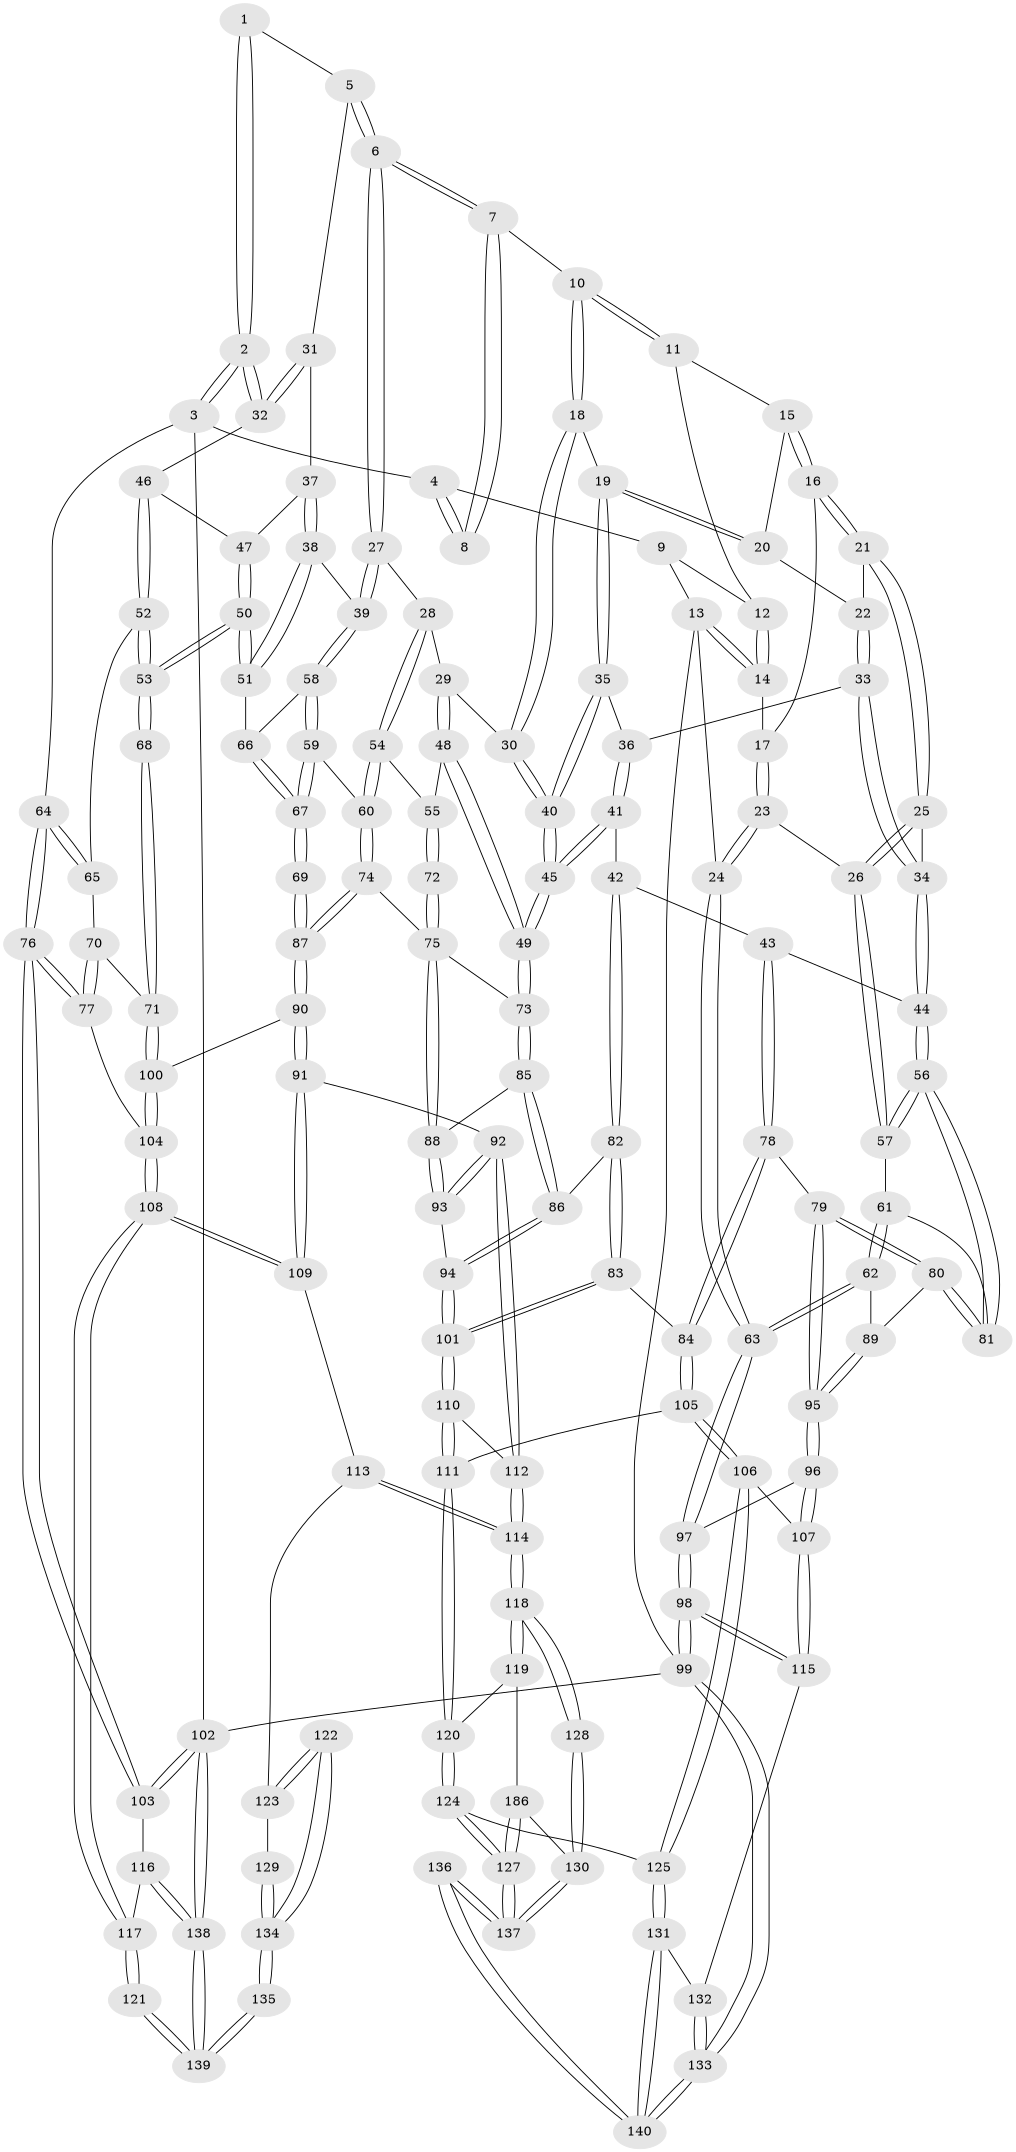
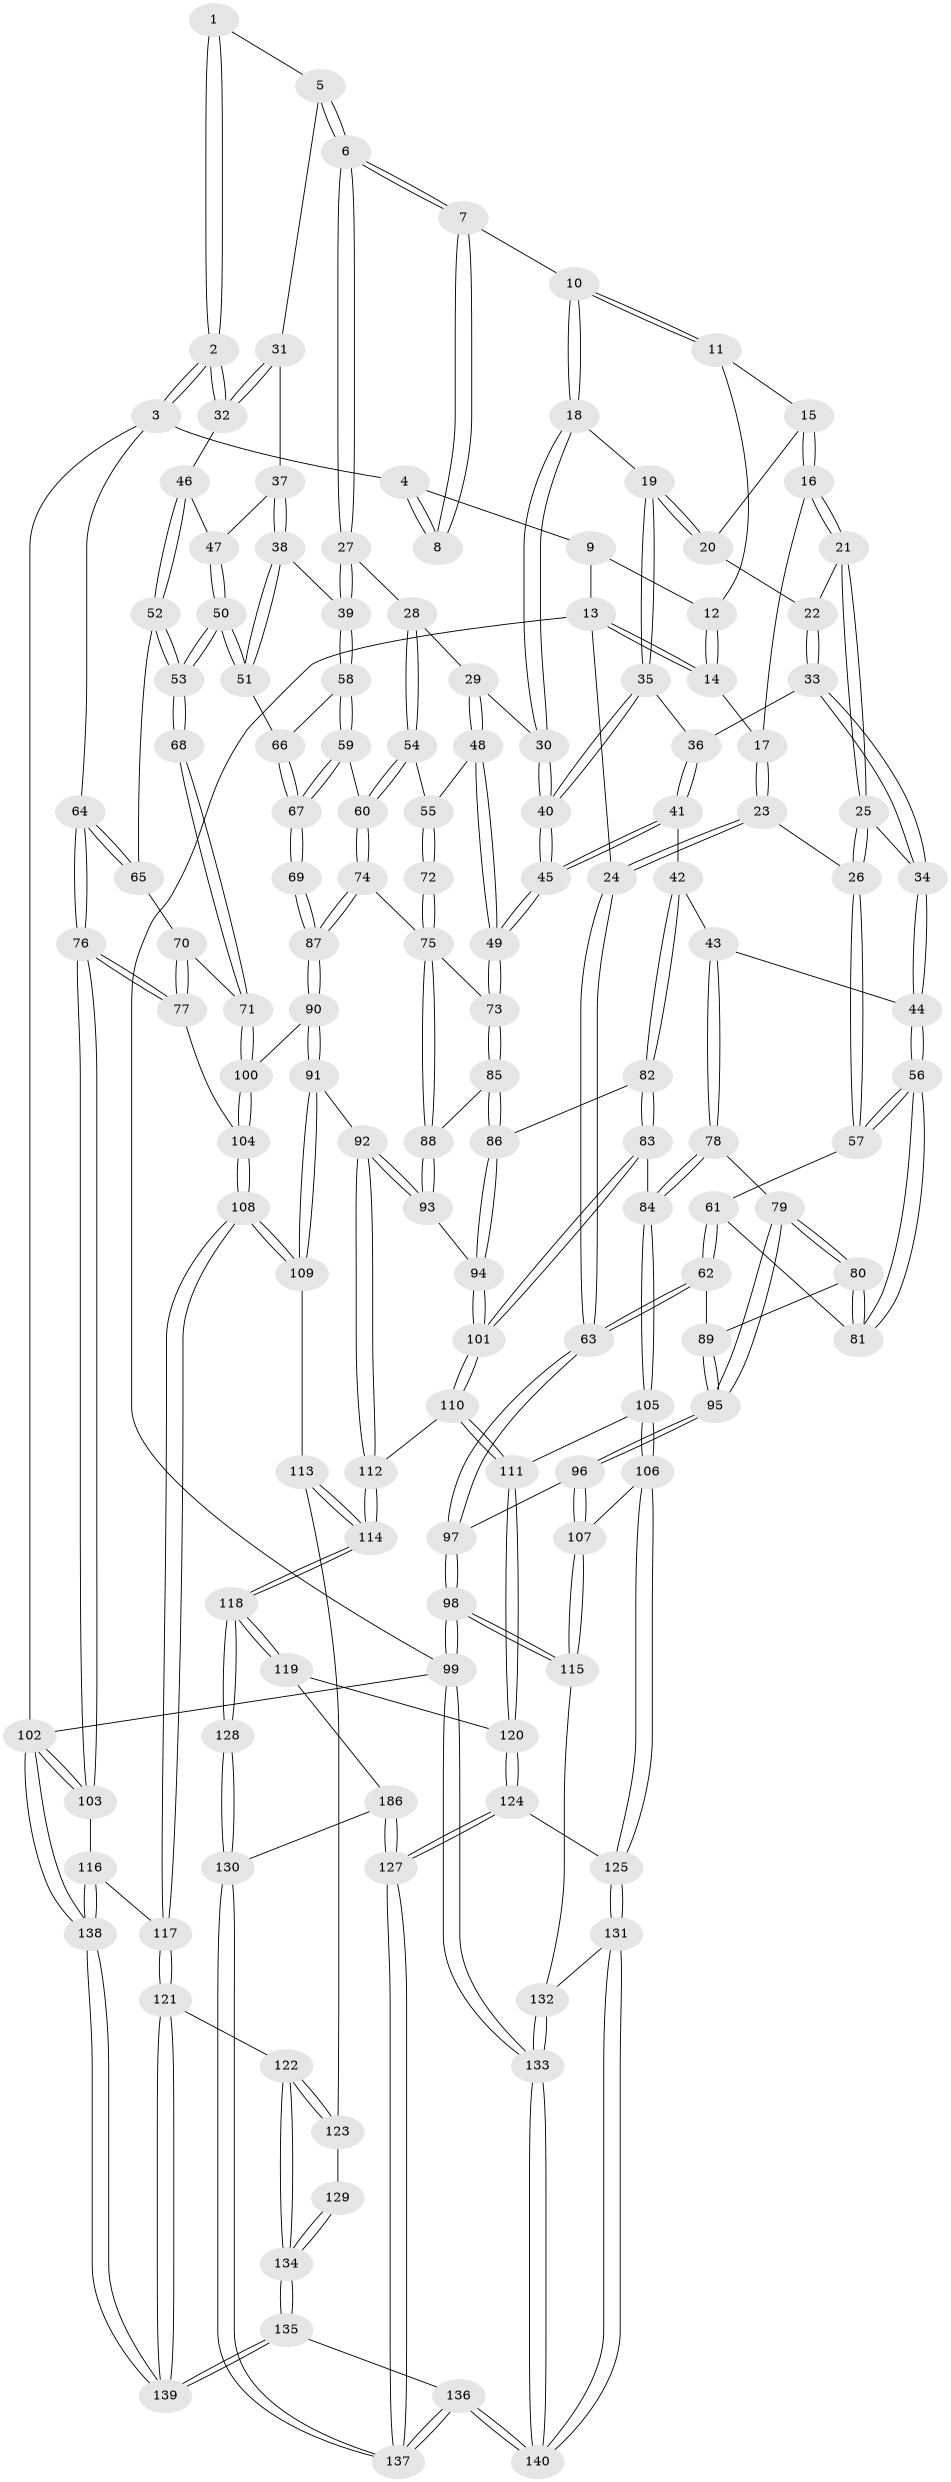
edge "121" -- "122": added
edge "135" -- "136": added
